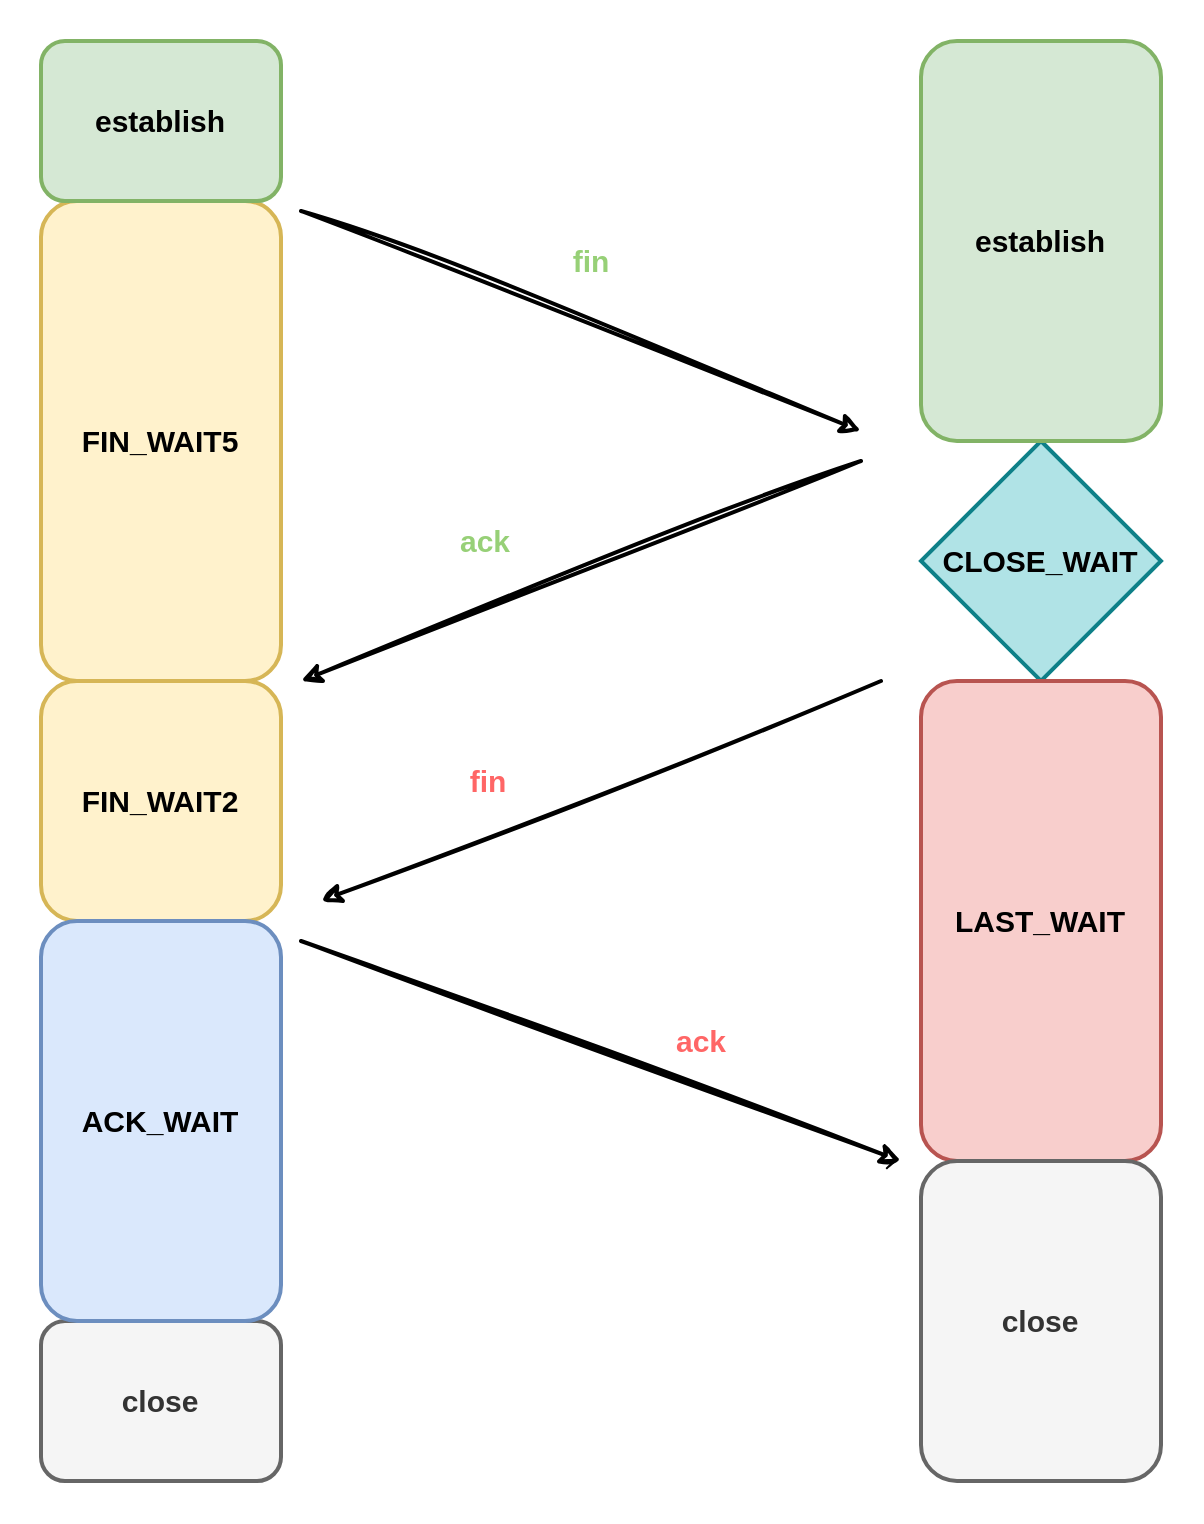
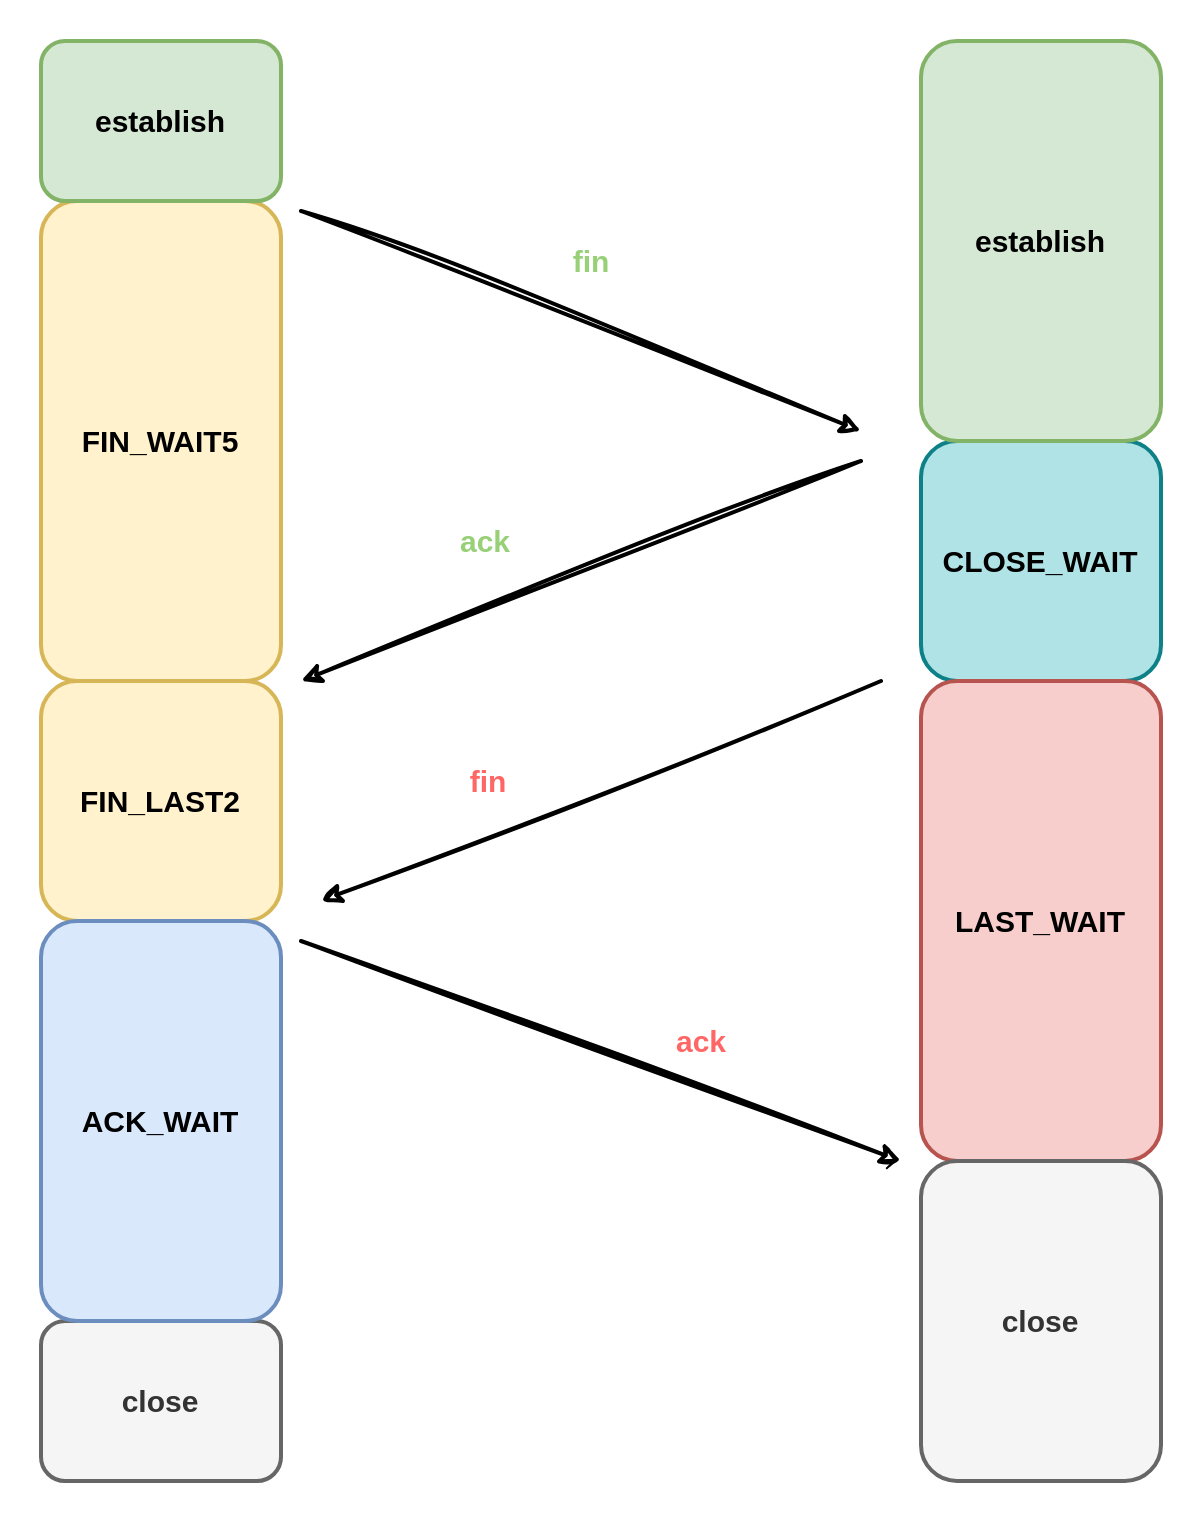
node "CLOSE_WAIT": shape diamond -> rounded rectangle
node "FIN_WAIT2": label "FIN_WAIT2" -> "FIN_LAST2"
